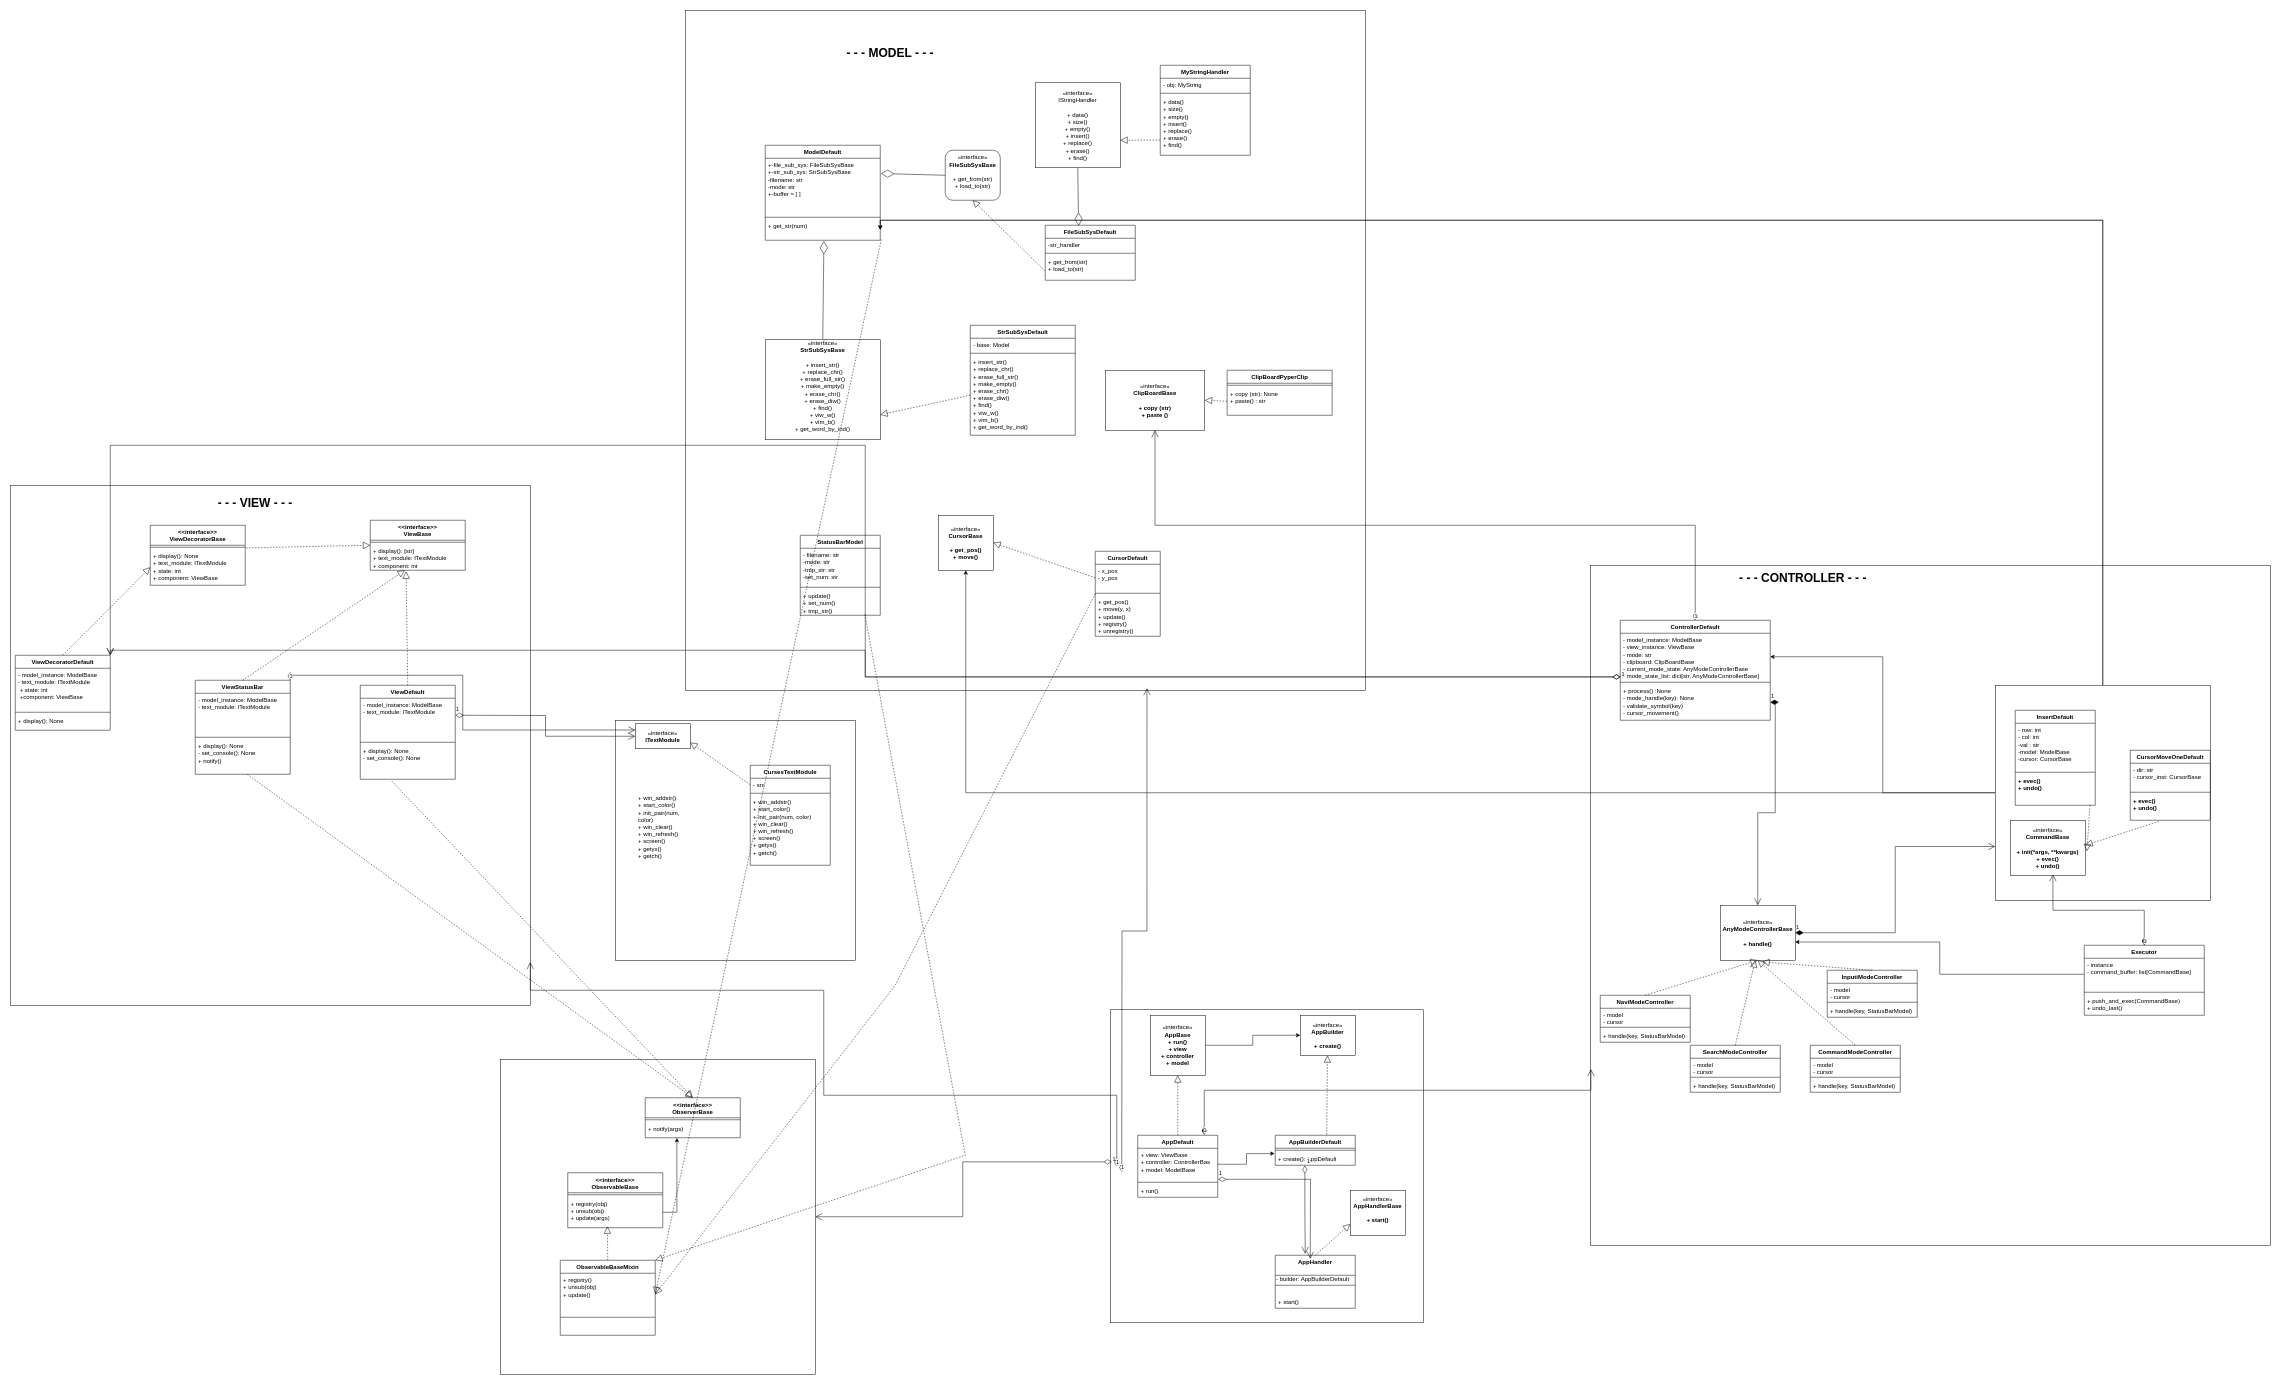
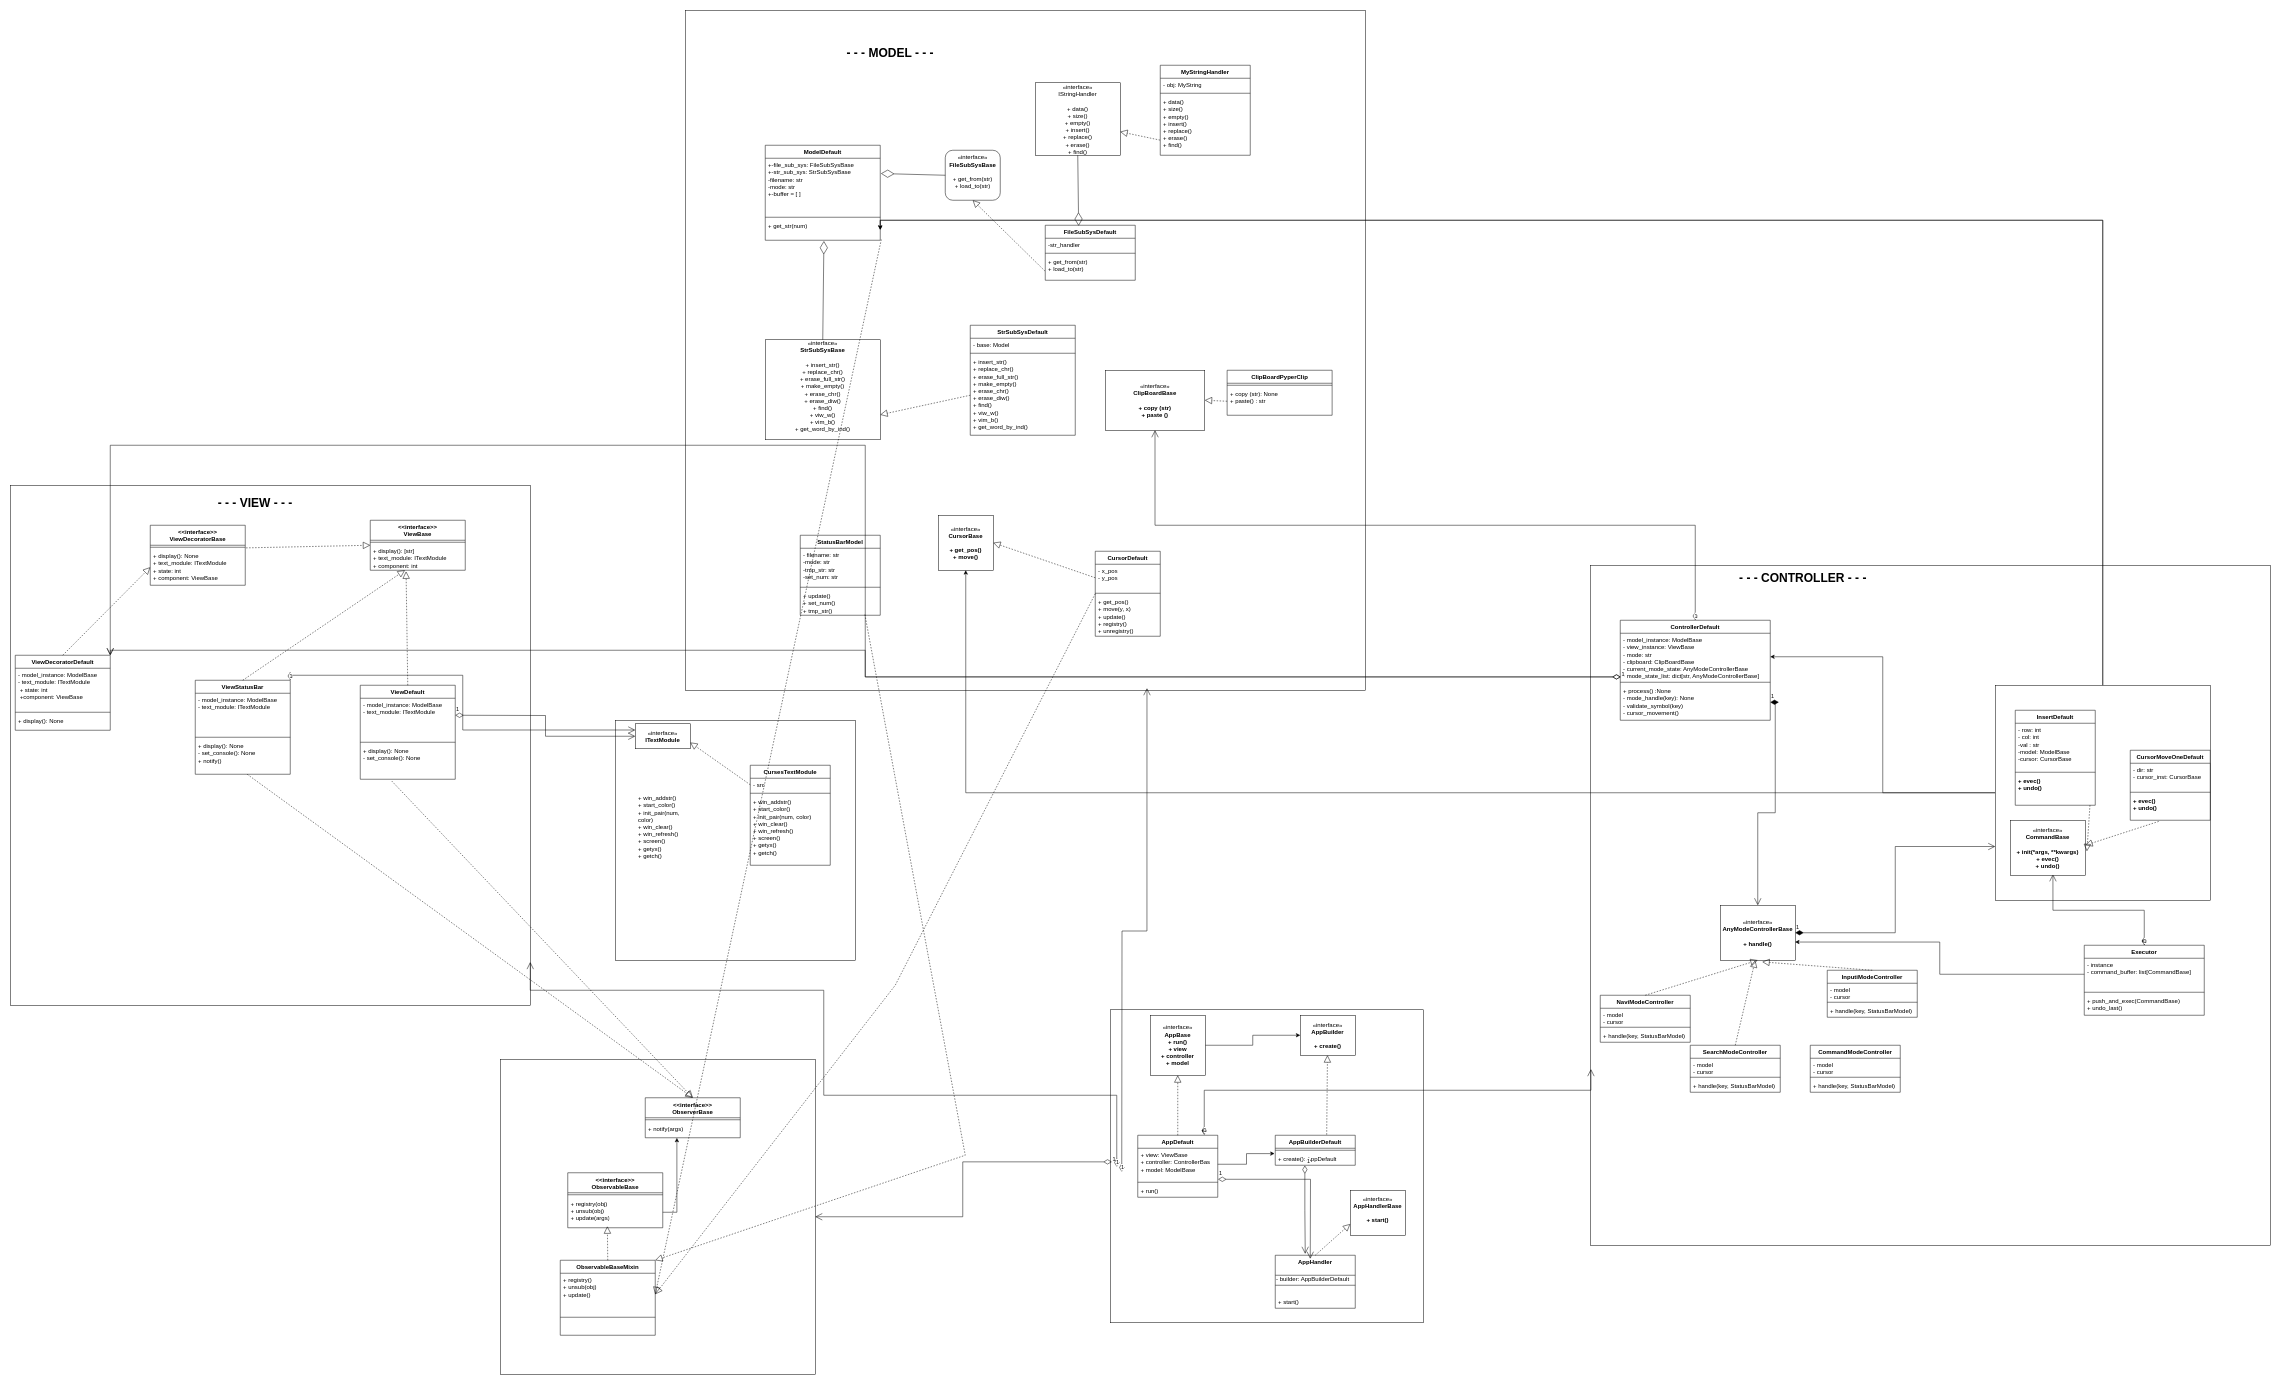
node "«interface» IStringHandler + data() + size() + empty() + insert() + replace() + erase() + find()": size 85x85 -> 85x73
edge "CommandModeController" -> "«interface» AnyModeControllerBase + handle()": removed
